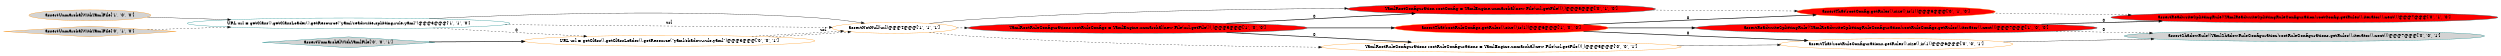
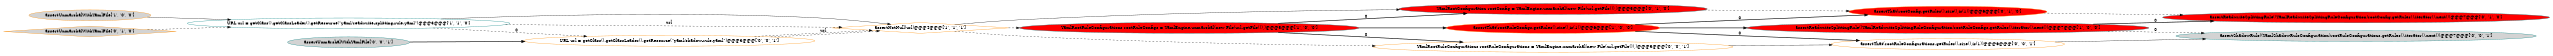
node "assertNotNull(url)@@@4@@@['1', '1', '1']": shape ellipse -> diamond
node "assertUnmarshalWithYamlFile['0', '0', '1']": shape diamond -> ellipse
